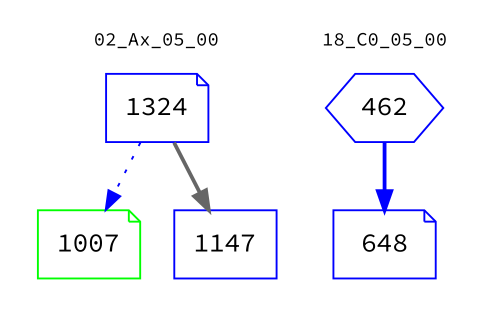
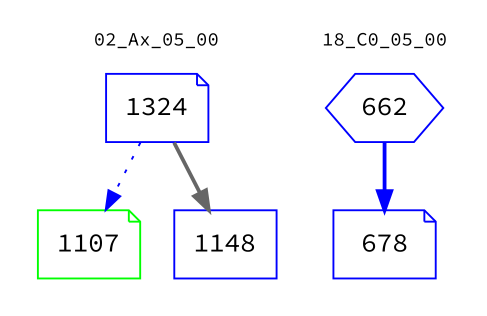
node "462": label "462" -> "662"
node "1007": label "1007" -> "1107"
node "1147": label "1147" -> "1148"
node "648": label "648" -> "678"
